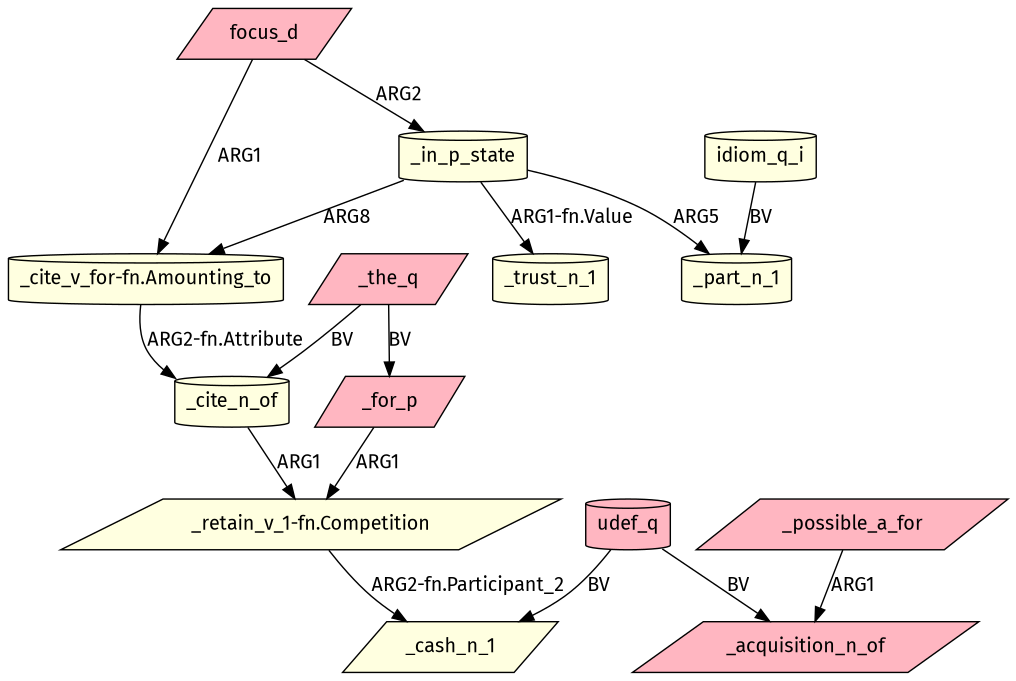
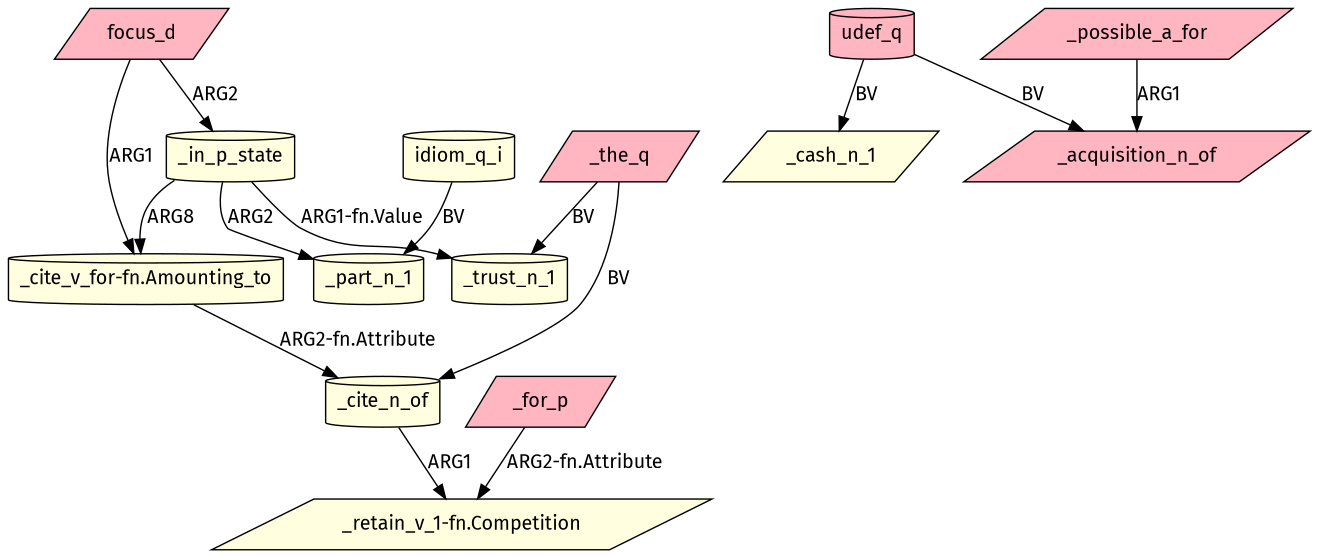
edge "_in_p_state" -> "_part_n_1": label "ARG5" -> "ARG2"
edge "_the_q" -> "_for_p": now "_the_q" -> "_trust_n_1"
edge "_for_p" -> "_retain_v_1-fn.Competition": label "ARG1" -> "ARG2-fn.Attribute"
edge "_retain_v_1-fn.Competition" -> "_cash_n_1": removed, label "ARG2-fn.Participant_2"
